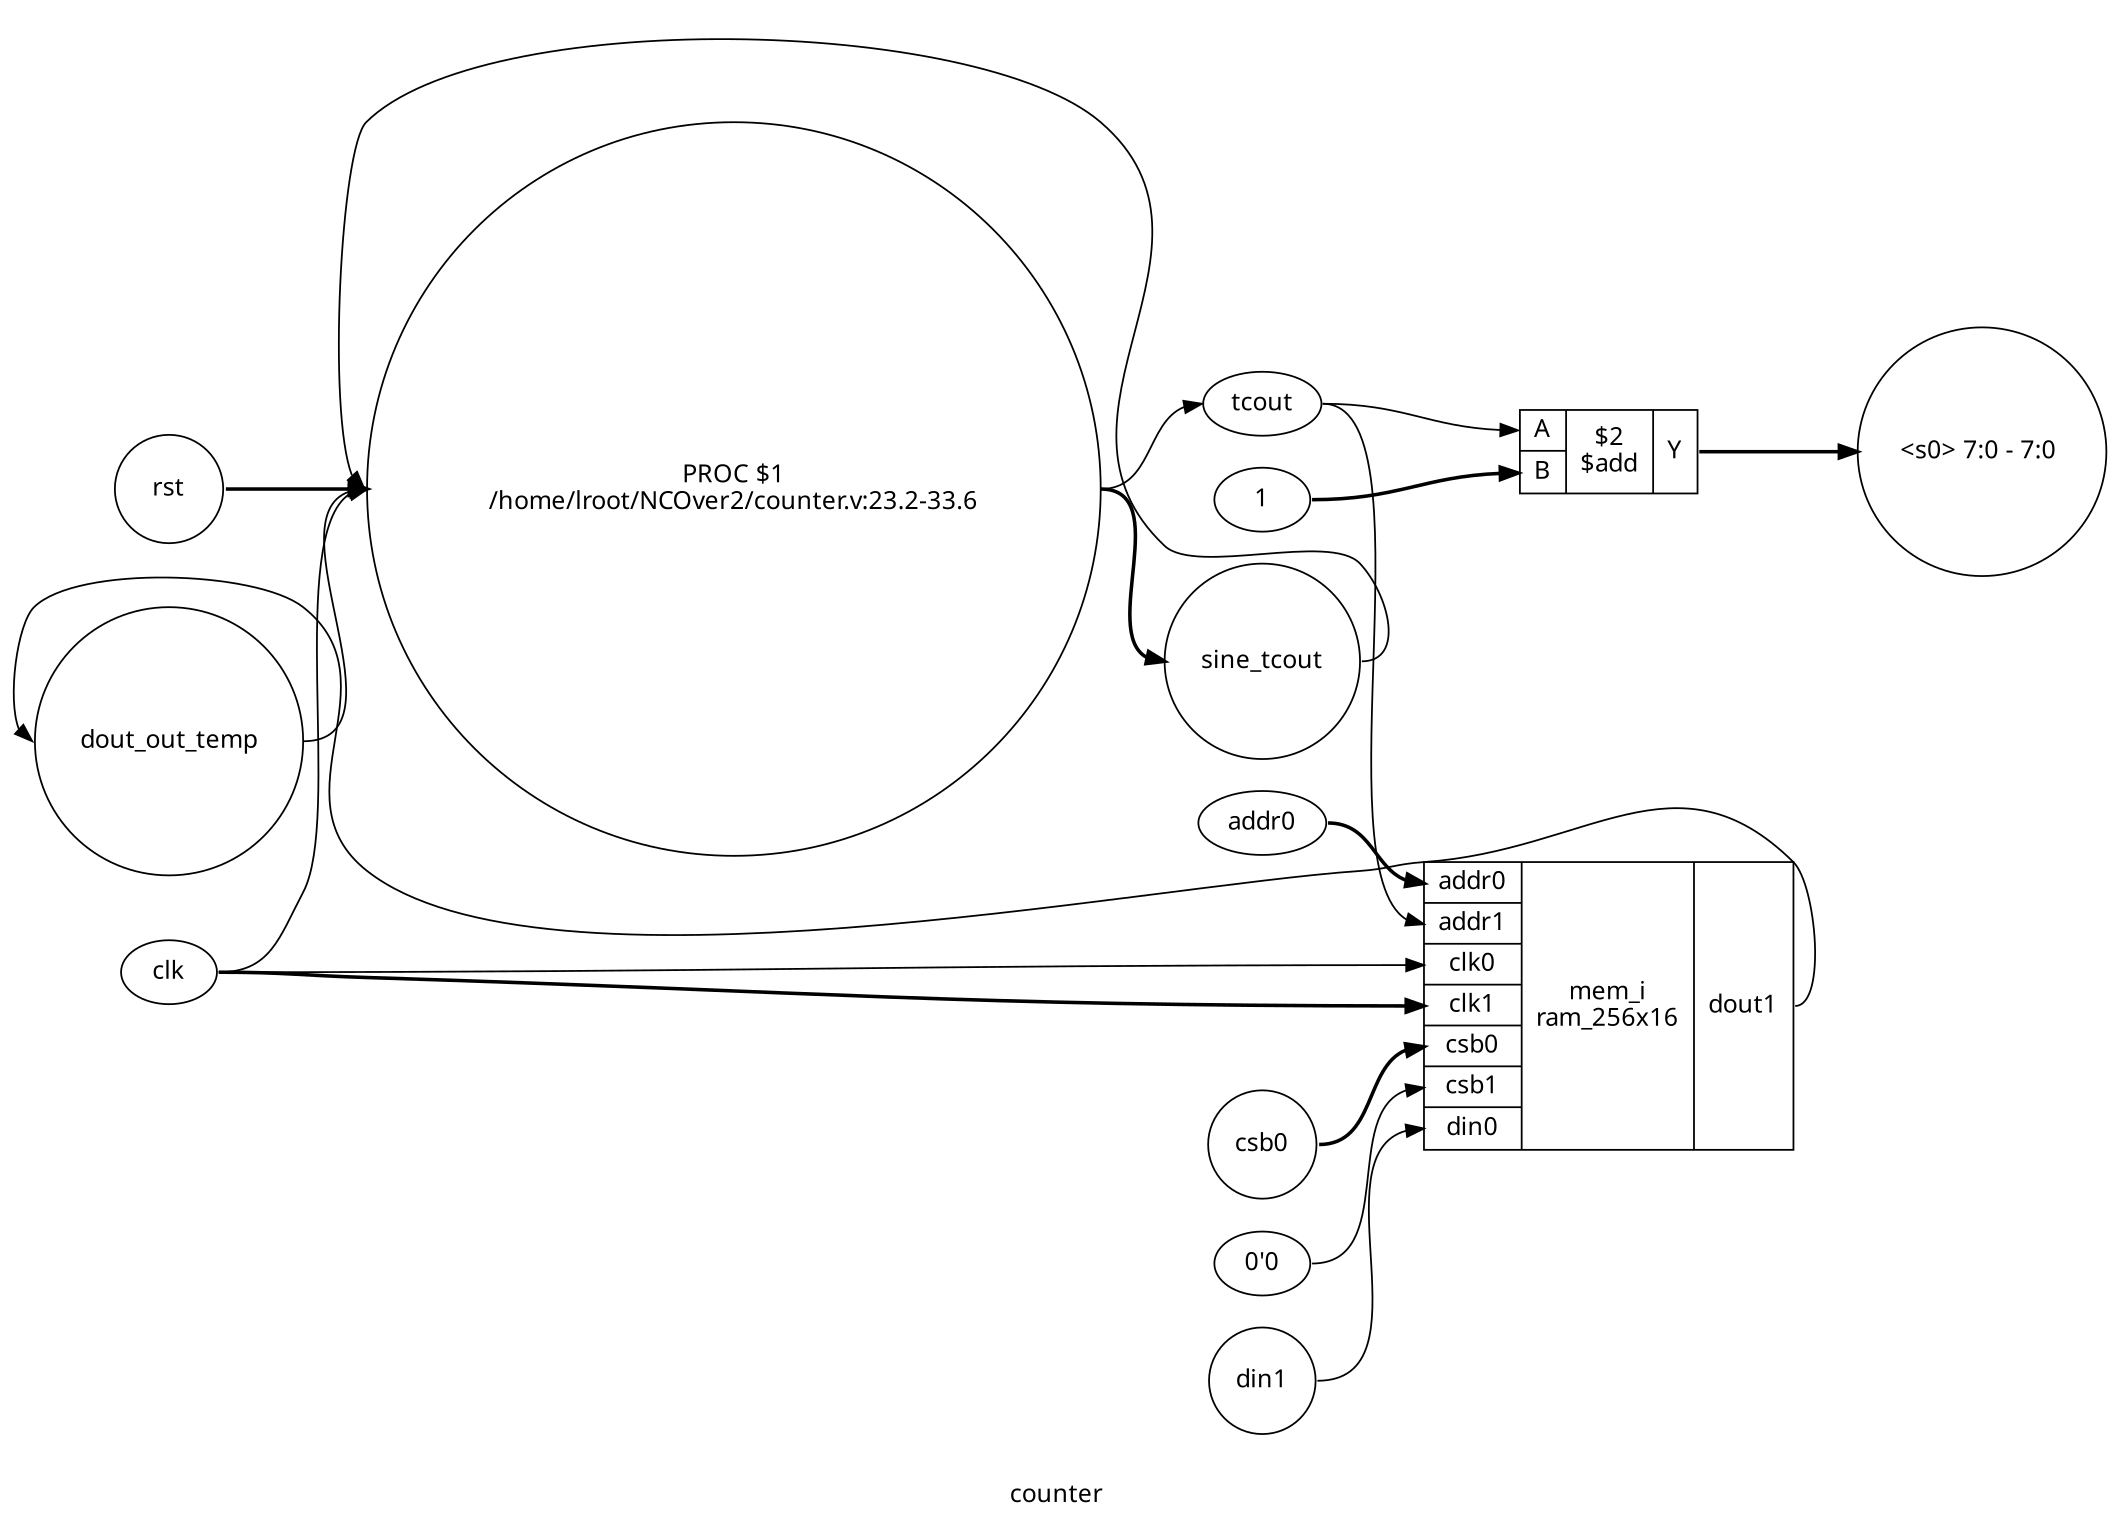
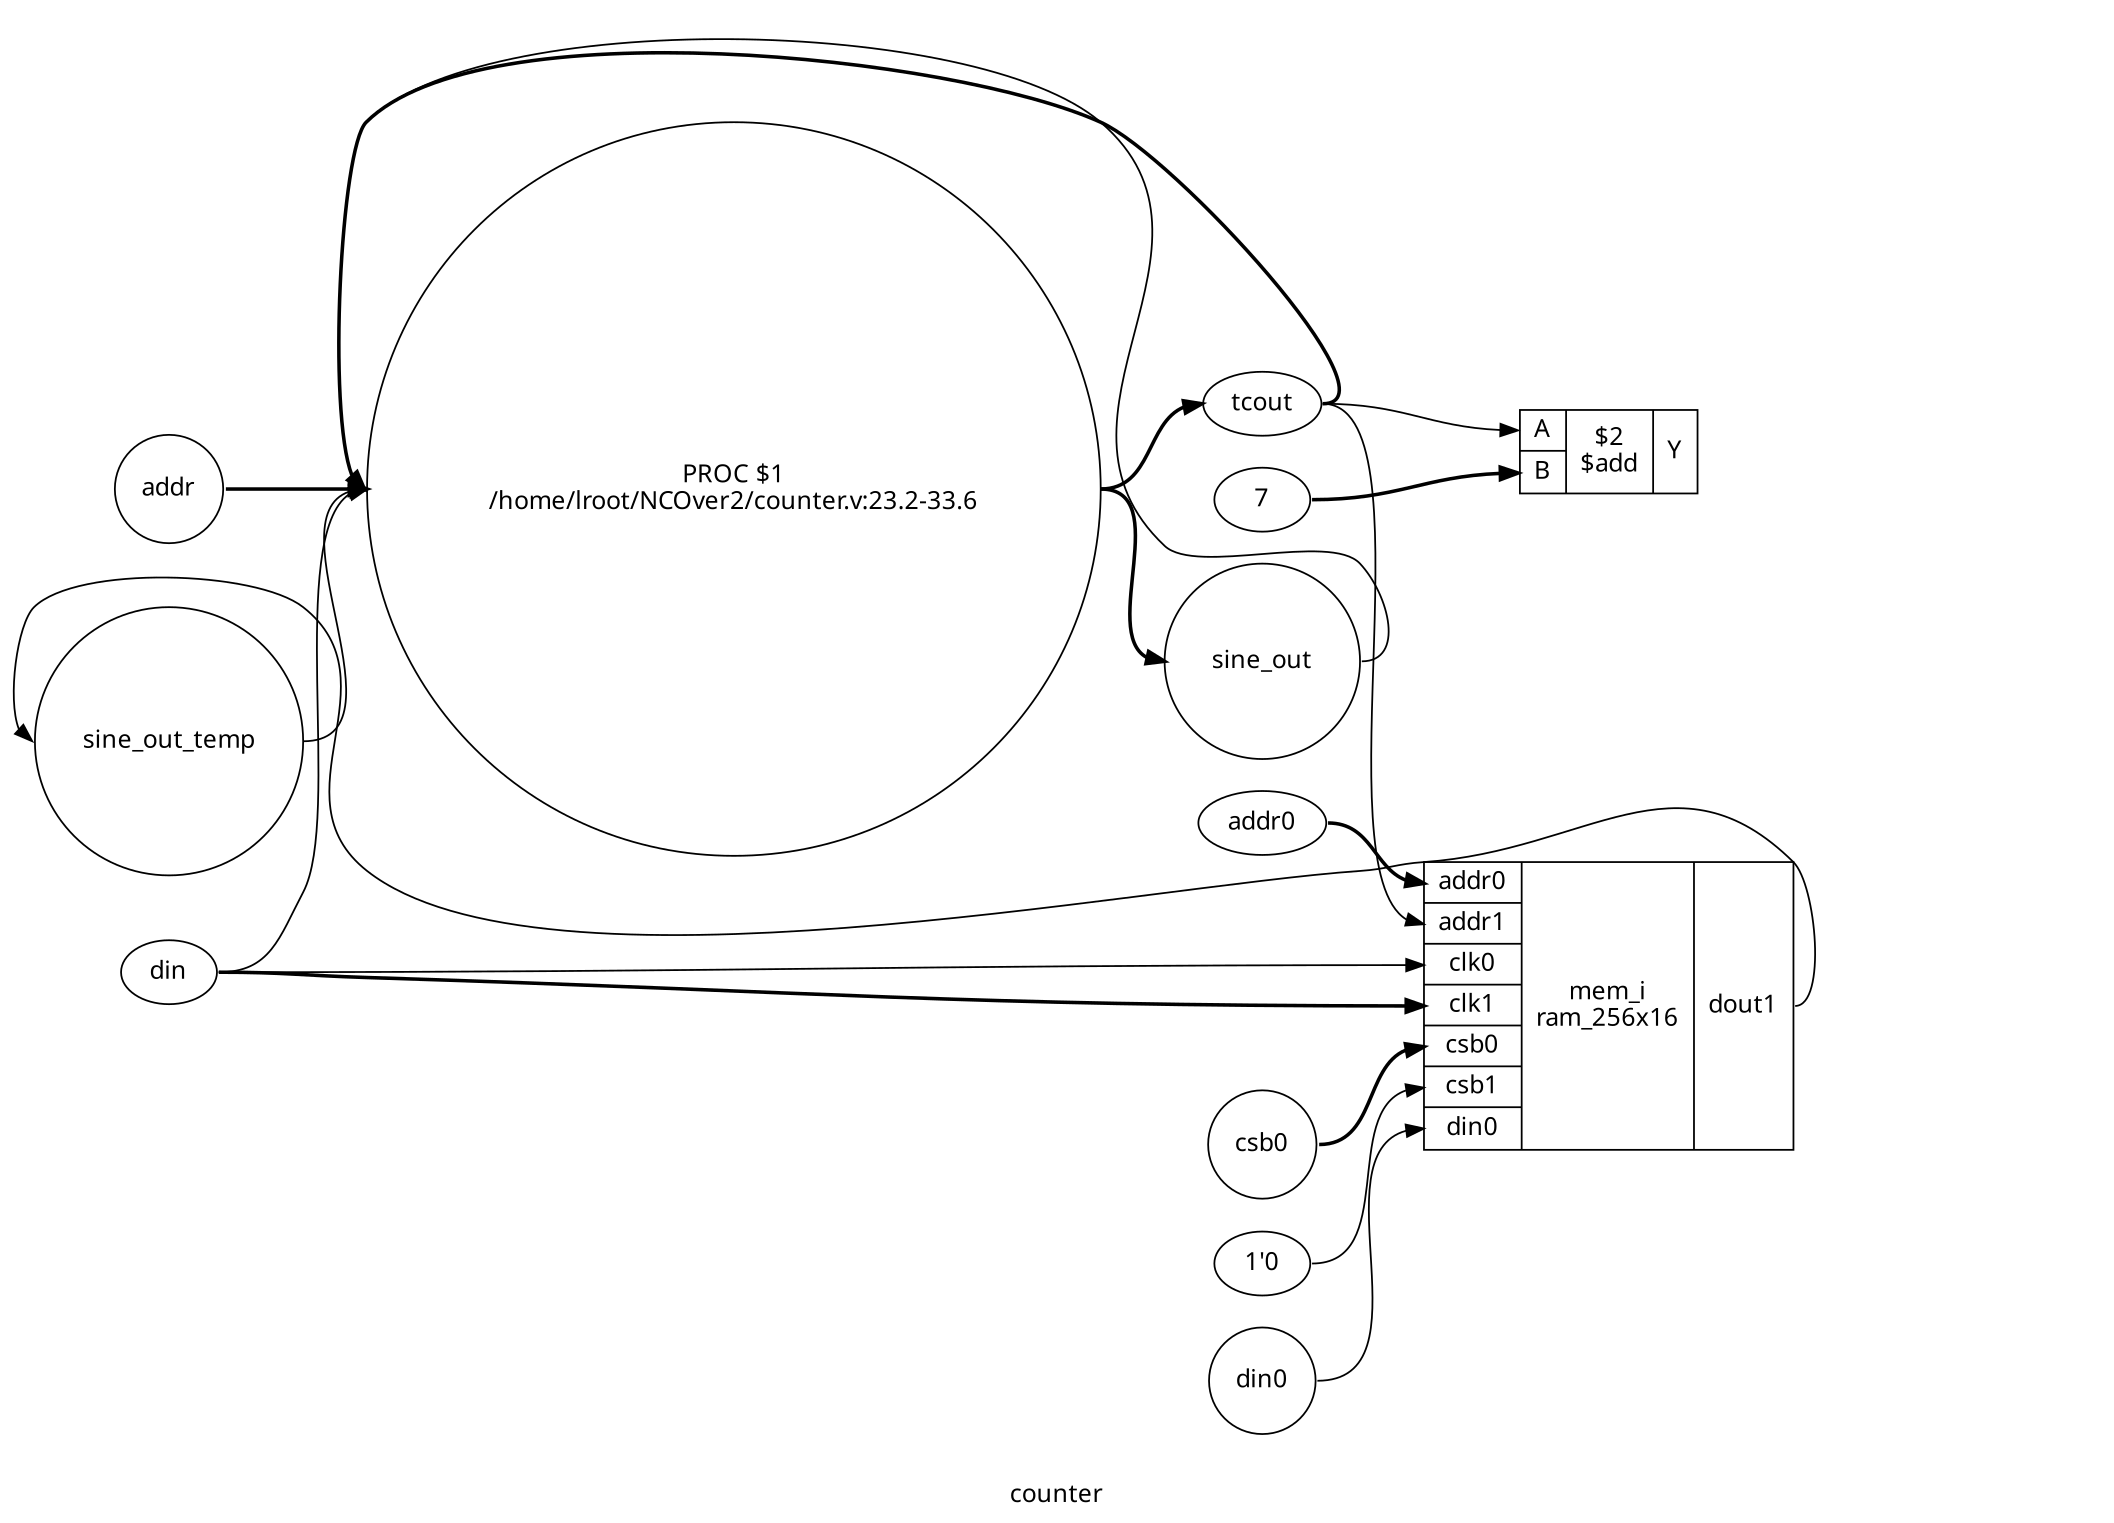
edge "tcout" -> "PROC $1 /home/lroot/NCOver2/counter.v:23.2-33.6": added
node "<s0> 7:0 - 7:0": removed
edge "PROC $1 /home/lroot/NCOver2/counter.v:23.2-33.6" -> "tcout": style solid -> bold
node "rst": label "rst" -> "addr"
node "1": label "1" -> "7"
node "sine_tcout": label "sine_tcout" -> "sine_out"
node "dout_out_temp": label "dout_out_temp" -> "sine_out_temp"
node "clk": label "clk" -> "din"
node "0'0": label "0'0" -> "1'0"
node "din1": label "din1" -> "din0"
